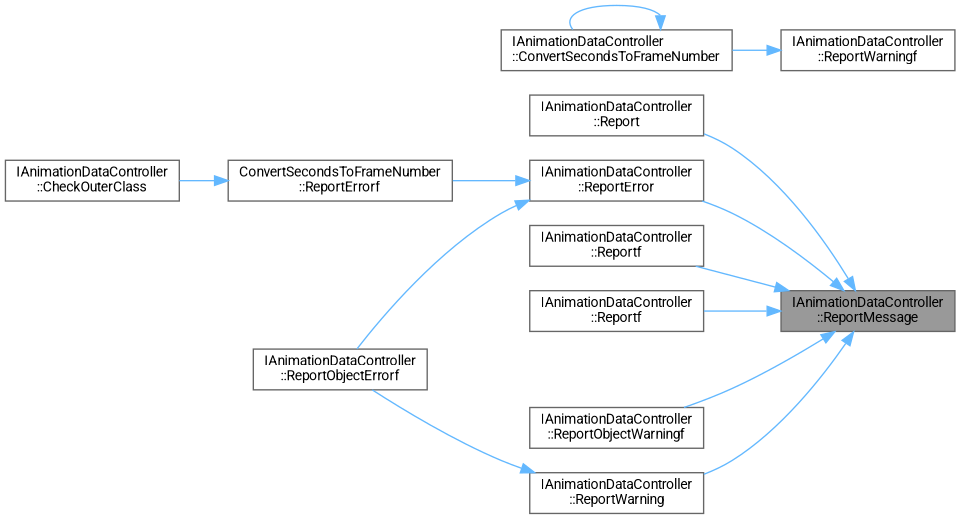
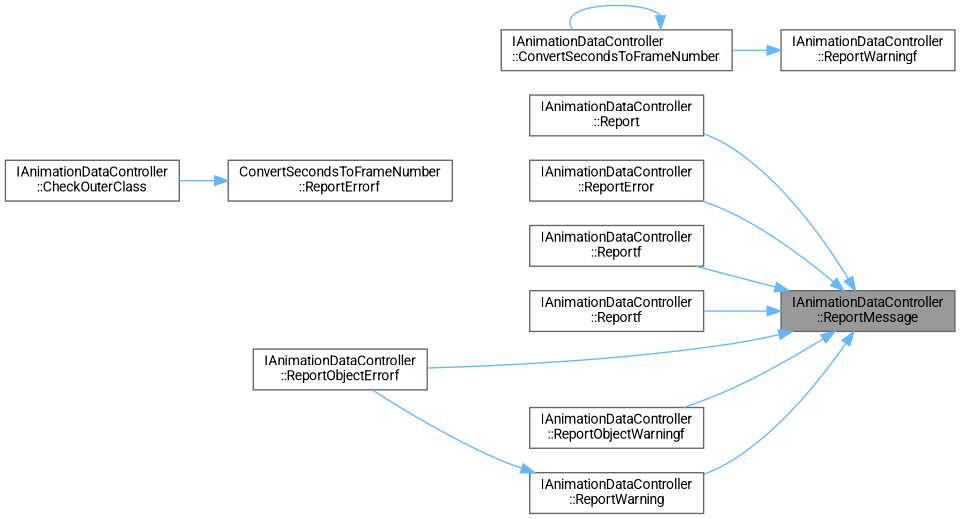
edge "ConvertSecondsToFrameNumber ::ReportErrorf" -> "IAnimationDataController ::ReportError": removed
edge "IAnimationDataController ::ReportObjectErrorf" -> "IAnimationDataController ::ReportError": now "IAnimationDataController ::ReportObjectErrorf" -> "IAnimationDataController ::ReportMessage"
